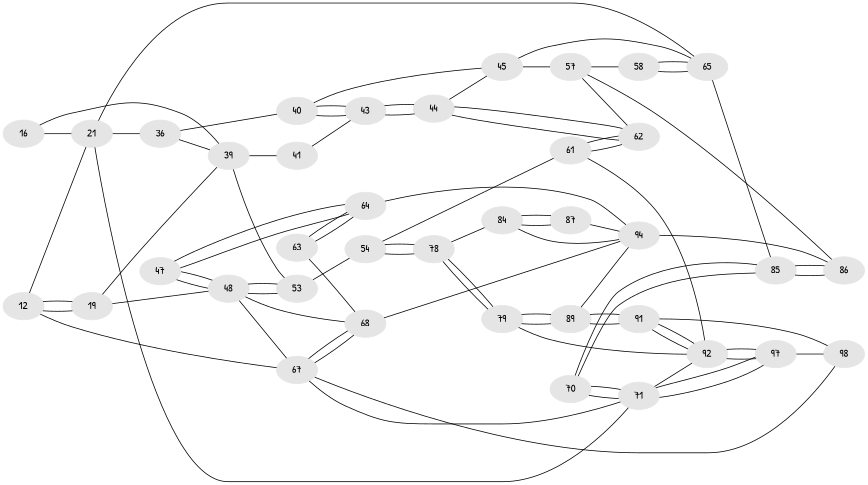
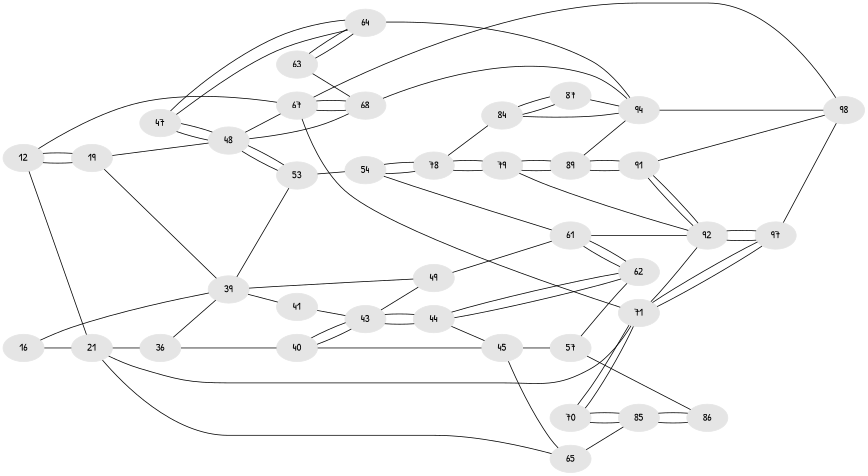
node "58": removed
edge "94" -- "86": now "94" -- "98"
node "49": added
